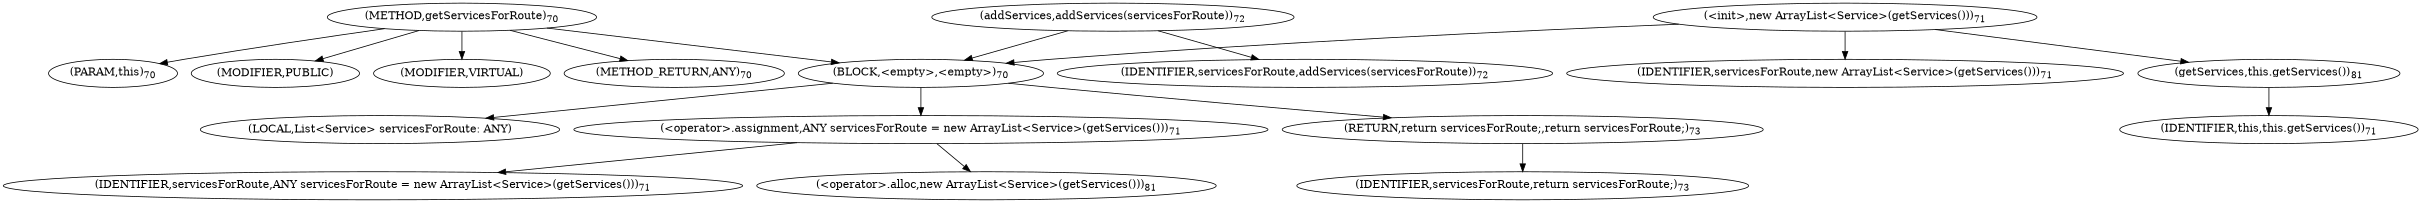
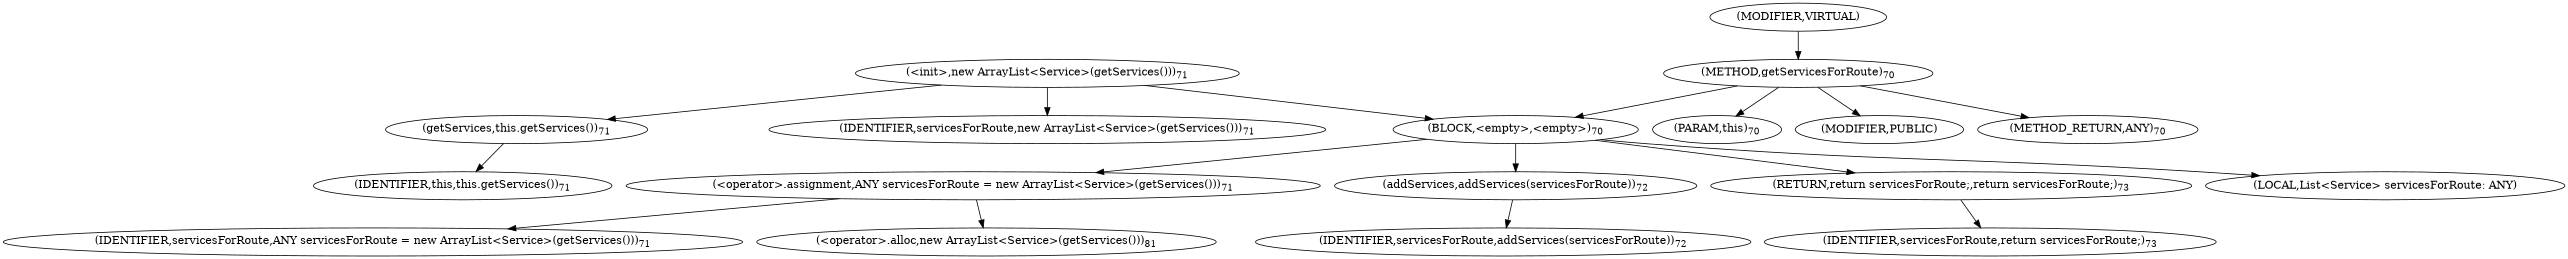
edge "(METHOD,getServicesForRoute)" -> "(MODIFIER,VIRTUAL)": reversed
edge "(addServices,addServices(servicesForRoute))" -> "(BLOCK,<empty>,<empty>)": reversed
node "(getServices,this.getServices())": text "81" -> "71"
